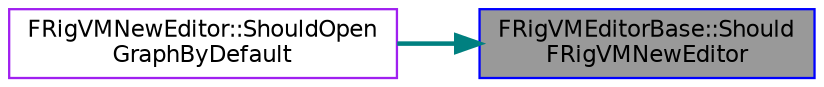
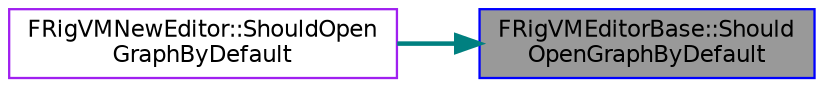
node "FRigVMEditorBase::Should FRigVMNewEditor": label "FRigVMEditorBase::Should FRigVMNewEditor" -> "FRigVMEditorBase::Should OpenGraphByDefault"
